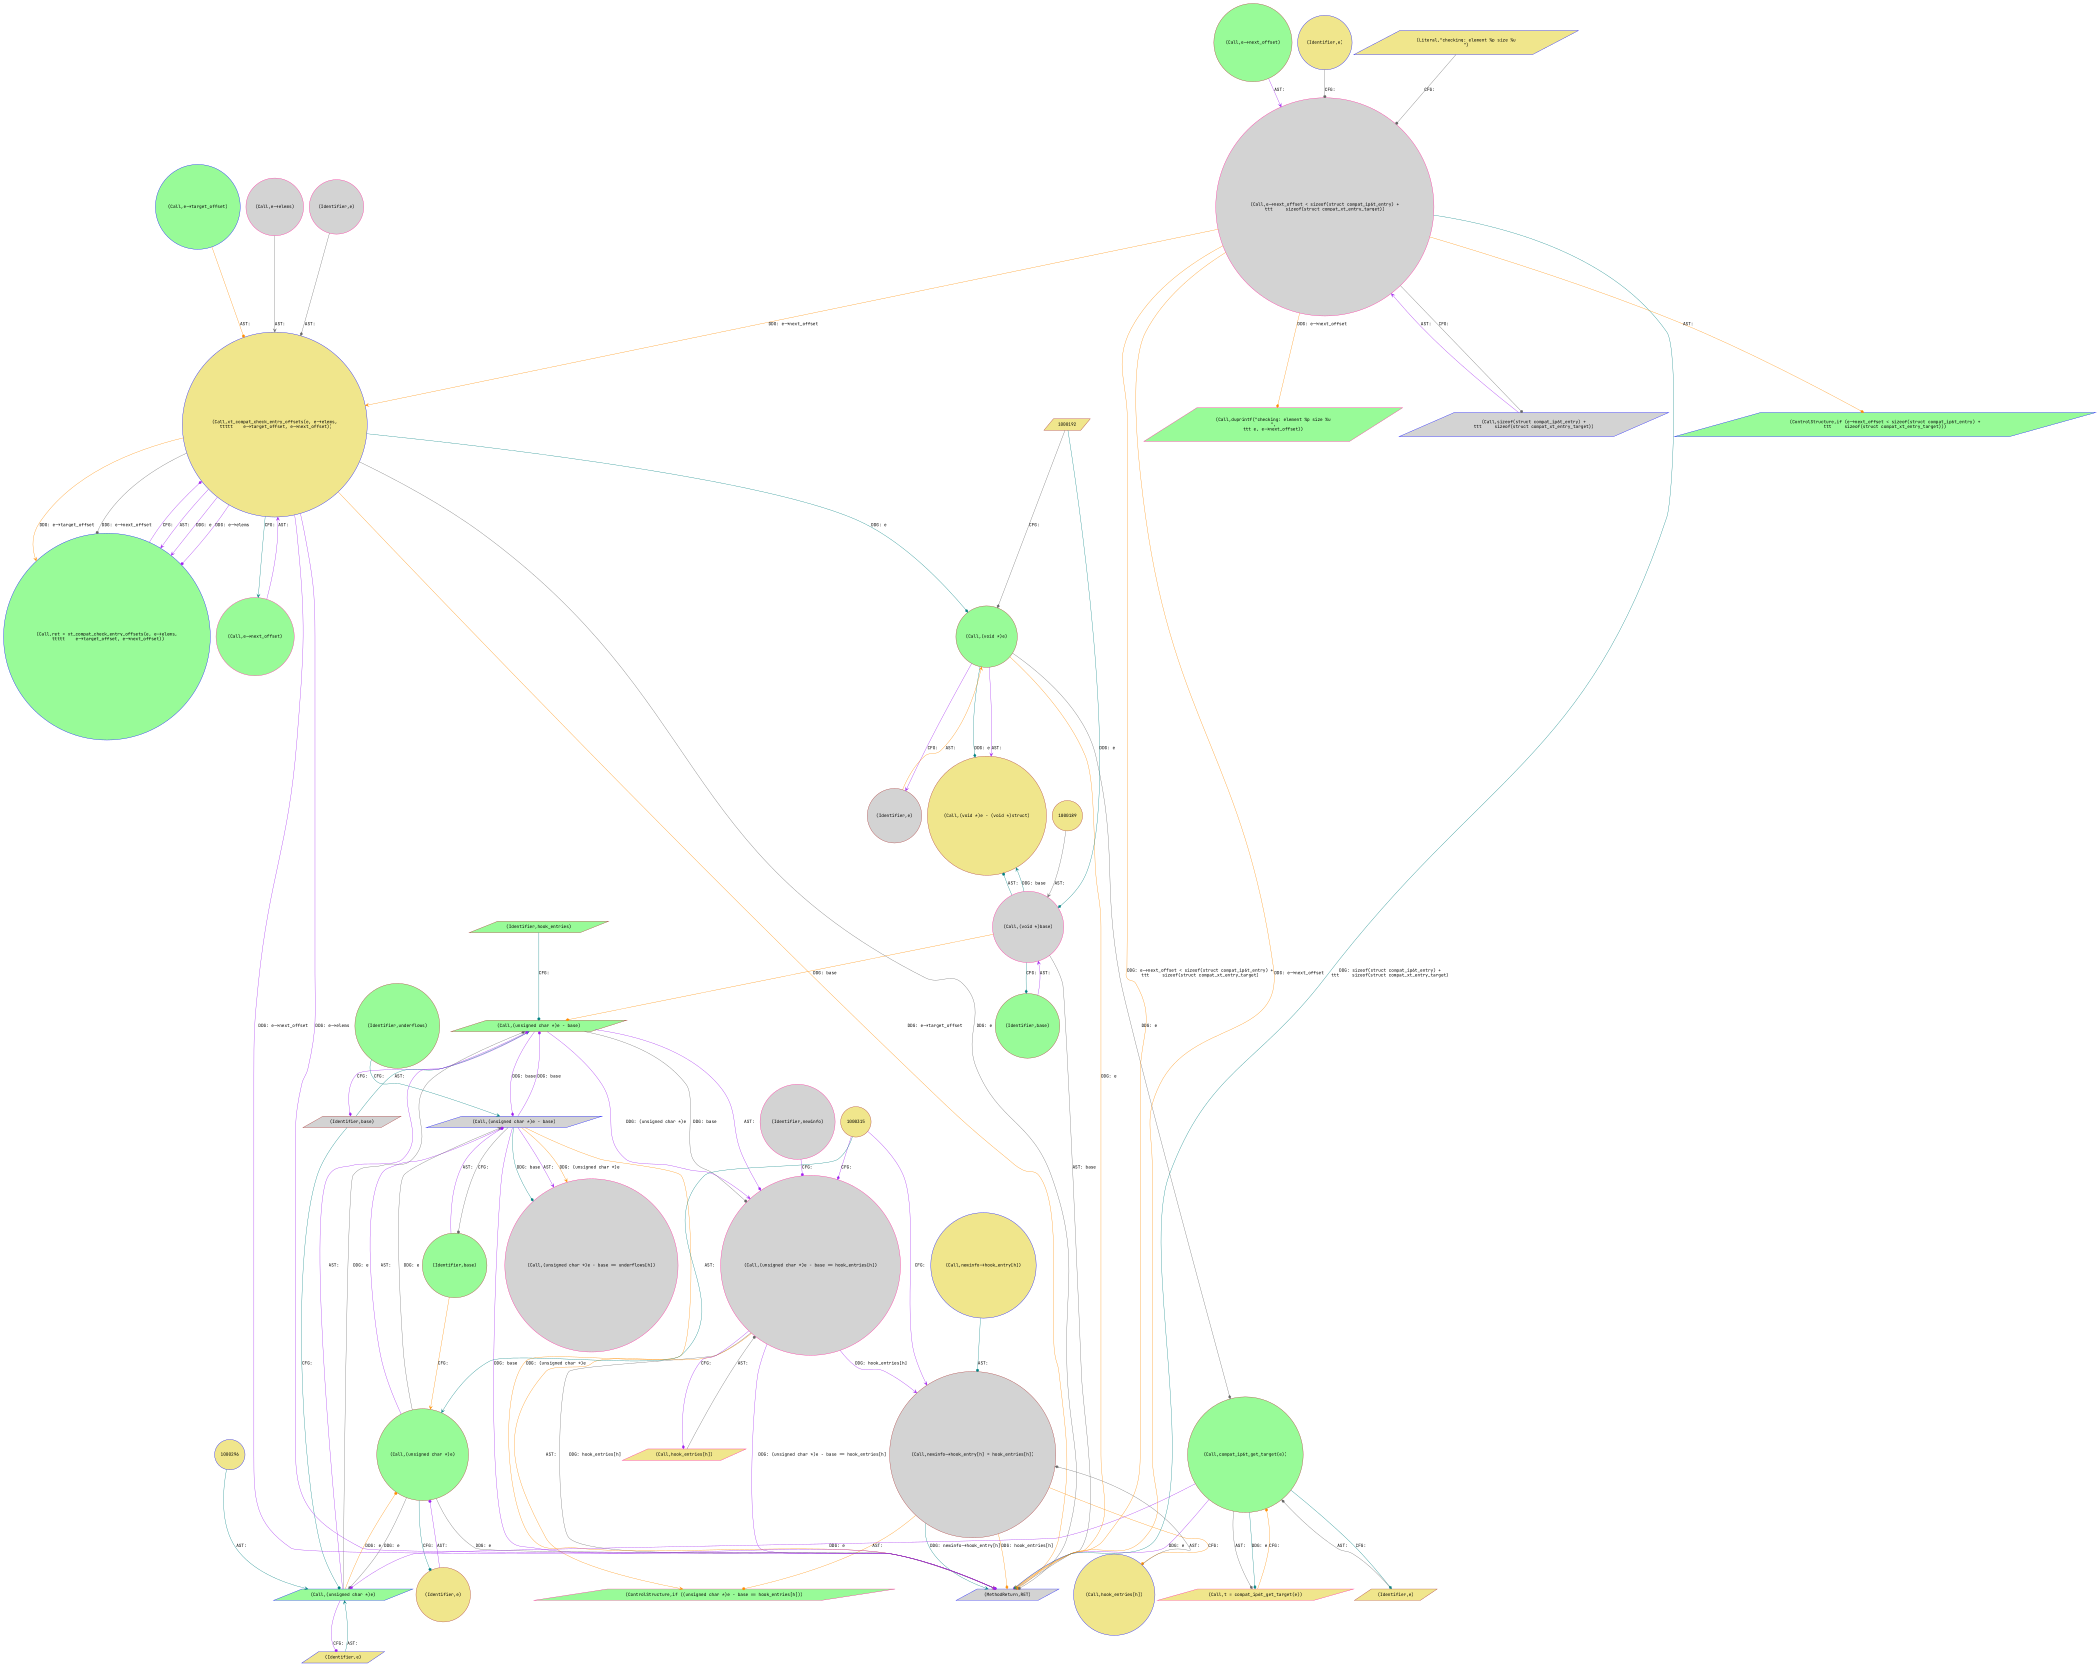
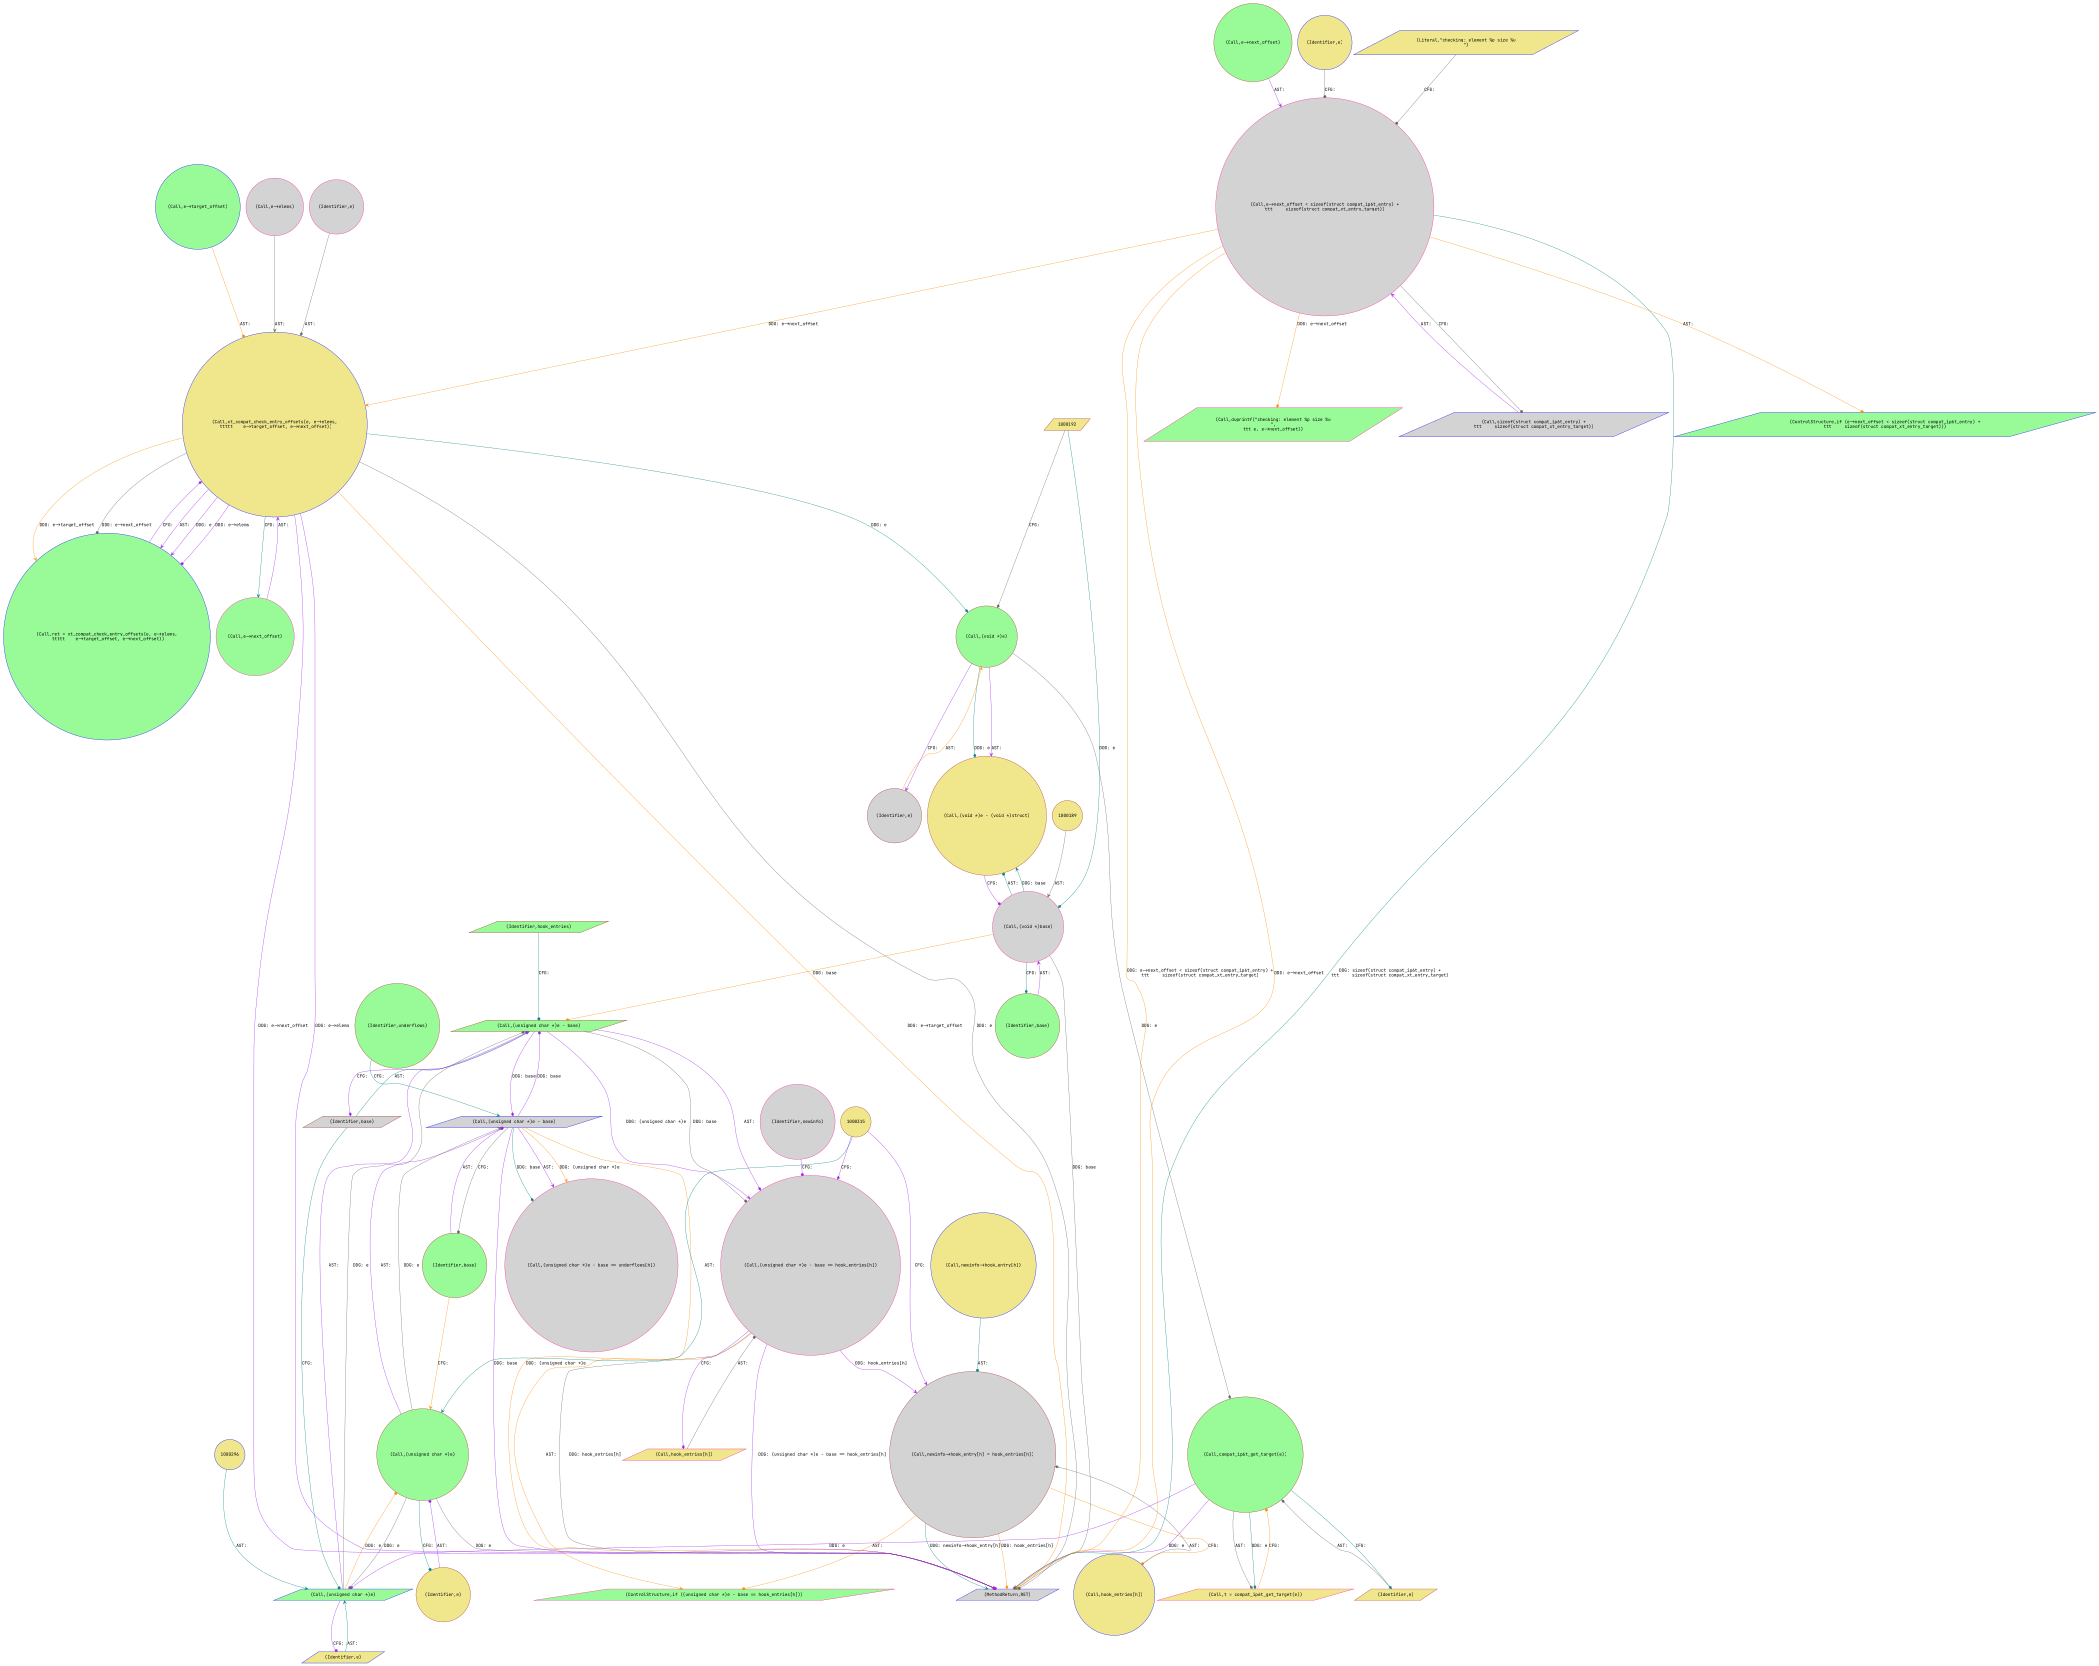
edge "(Call,(void *)e - (void *)struct)" -> "(Call,(void *)base)": added, label "CFG:"
edge "(Call,(void *)e)" -> "(MethodReturn,RET)": removed, label "DDG: e"
edge "(Call,(void *)base)" -> "(MethodReturn,RET)": label "AST: base" -> "DDG: base"
